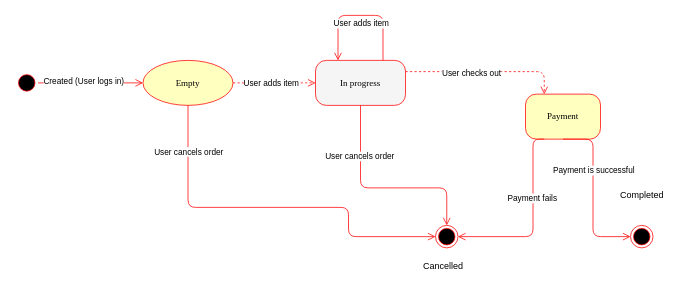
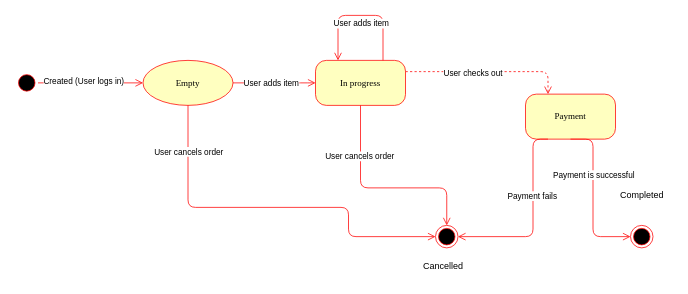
edge "Empty" -> "In progress": style dashed -> solid
node "In progress": fillcolor #f5f5f5 -> #ffffc0
node "Payment": size 75x45 -> 90x45
